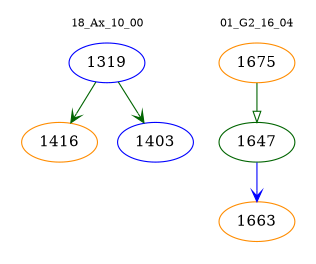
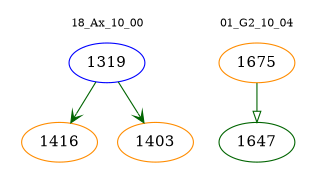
cluster "01_G2_16_04": label "01_G2_16_04" -> "01_G2_10_04"
node "1403": color blue -> darkorange
node "1663": removed
